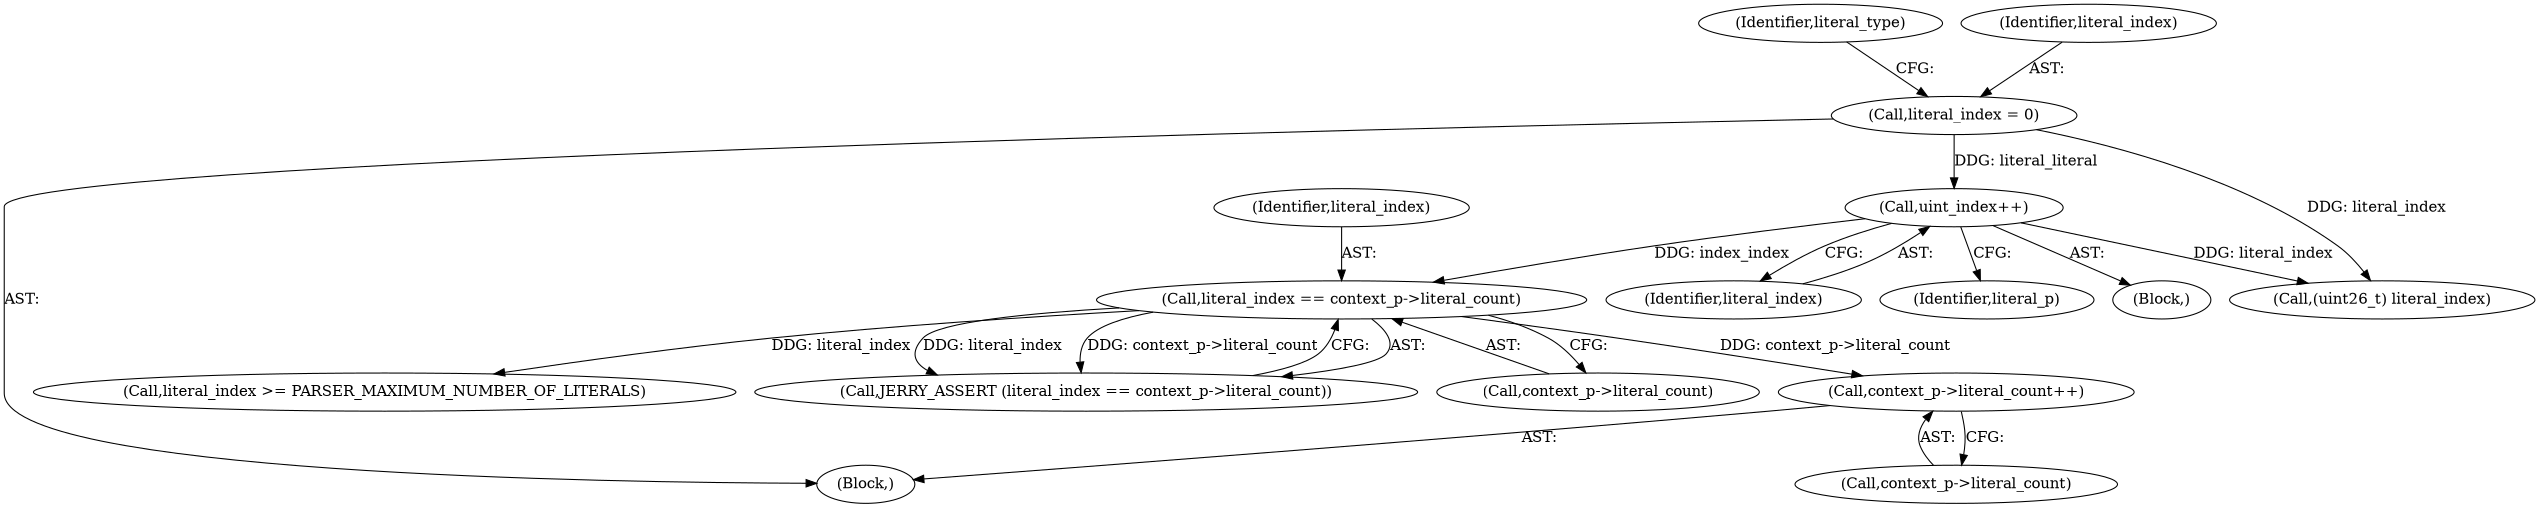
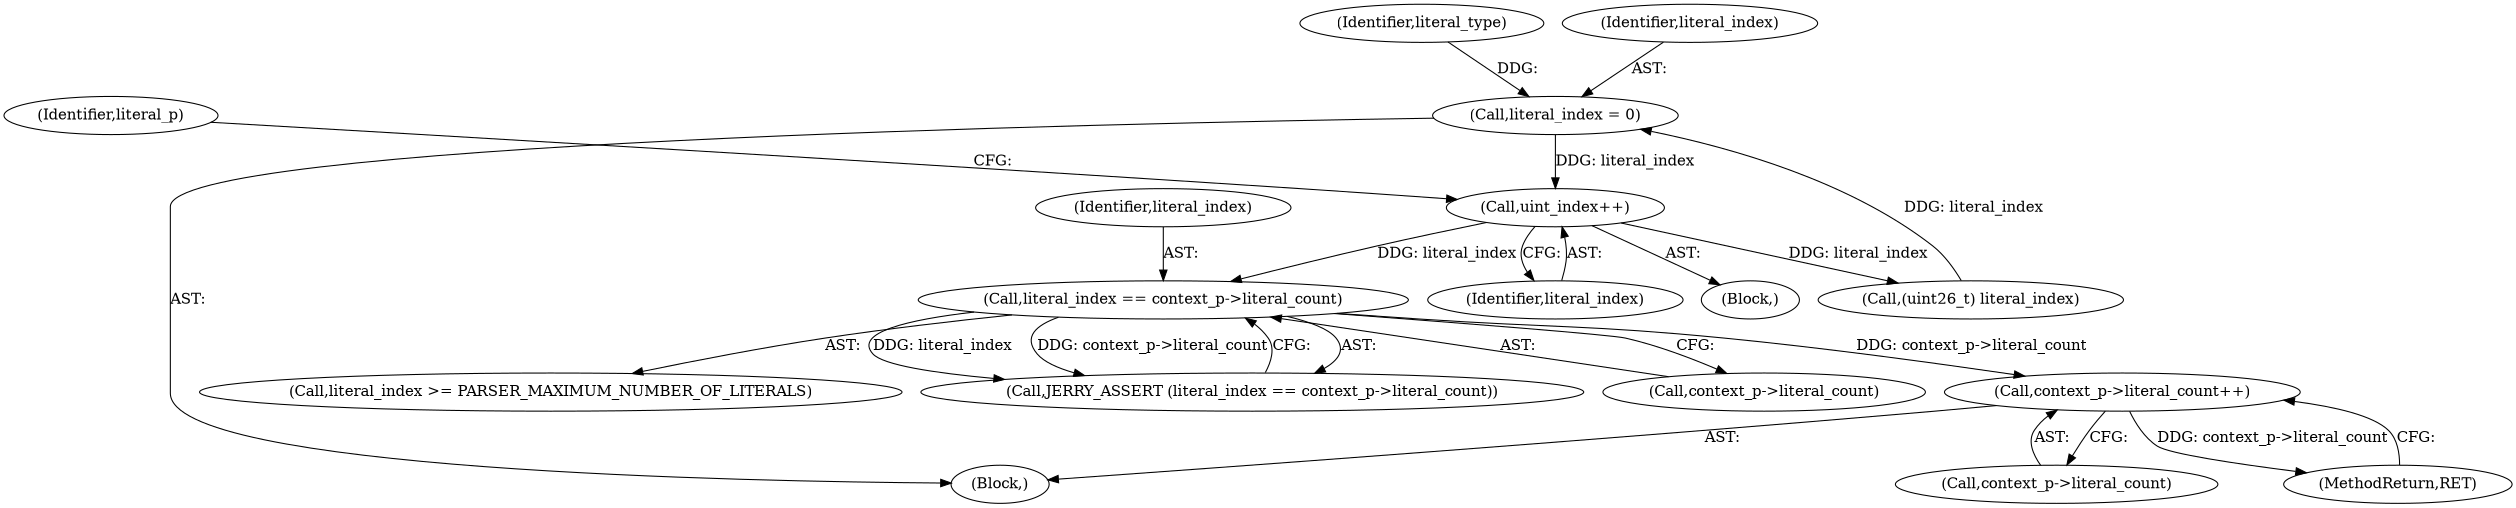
edge "(Identifier,literal_type)" -> "(Call,literal_index = 0)": label "CFG: " -> "DDG: "
edge "(Call,literal_index = 0)" -> "(Call,uint_index++)": label "DDG: literal_literal" -> "DDG: literal_index"
edge "(Call,literal_index = 0)" -> "(Call,(uint26_t) literal_index)": reversed
edge "(Call,uint_index++)" -> "(Identifier,literal_p)": reversed
edge "(Call,uint_index++)" -> "(Call,literal_index == context_p->literal_count)": label "DDG: index_index" -> "DDG: literal_index"
edge "(Call,literal_index == context_p->literal_count)" -> "(Call,literal_index >= PARSER_MAXIMUM_NUMBER_OF_LITERALS)": label "DDG: literal_index" -> "AST: "
node "(MethodReturn,RET)": added
